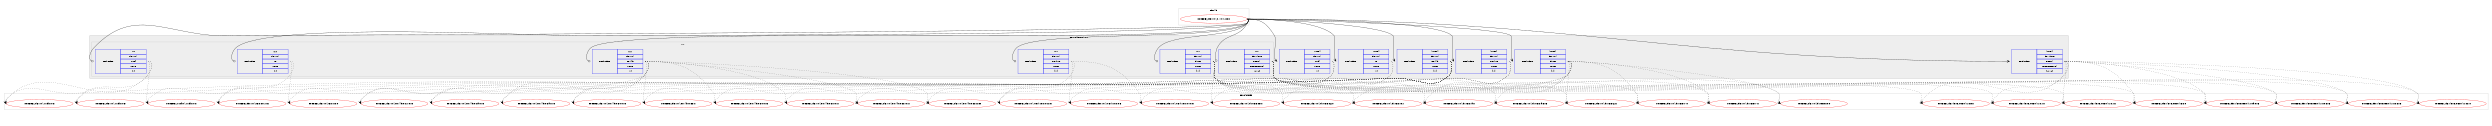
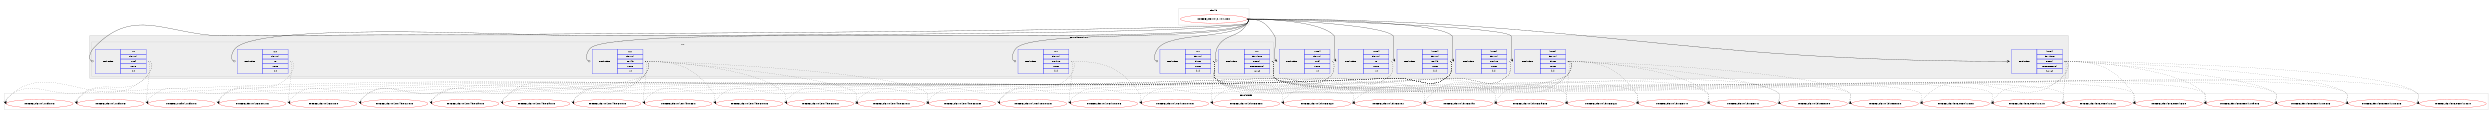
node "portage://dev-ml/dune-3.11.1": added
